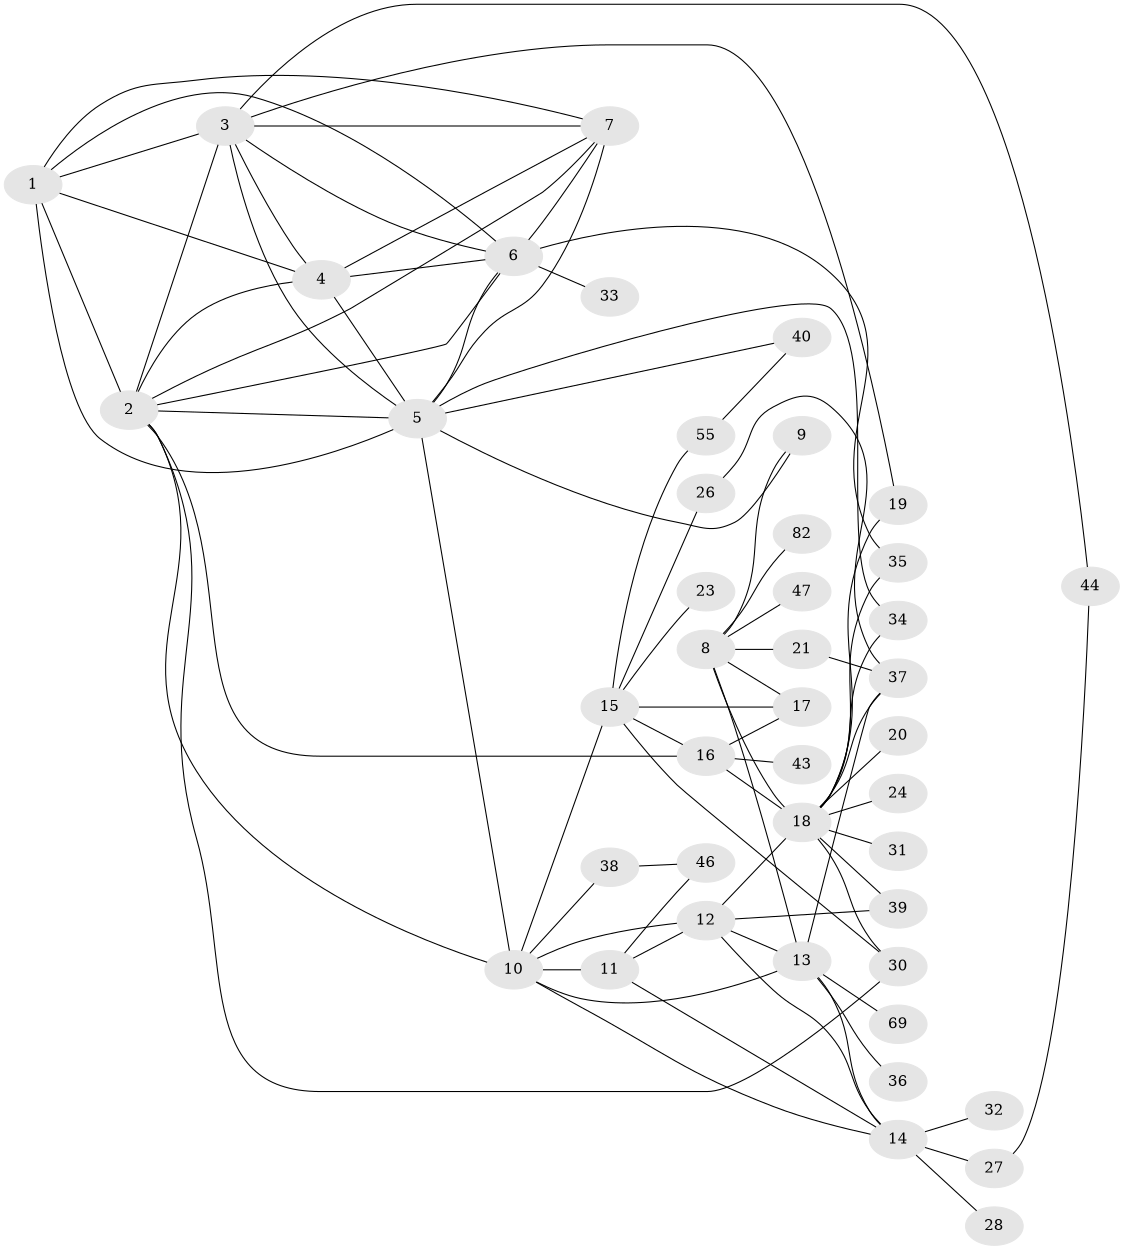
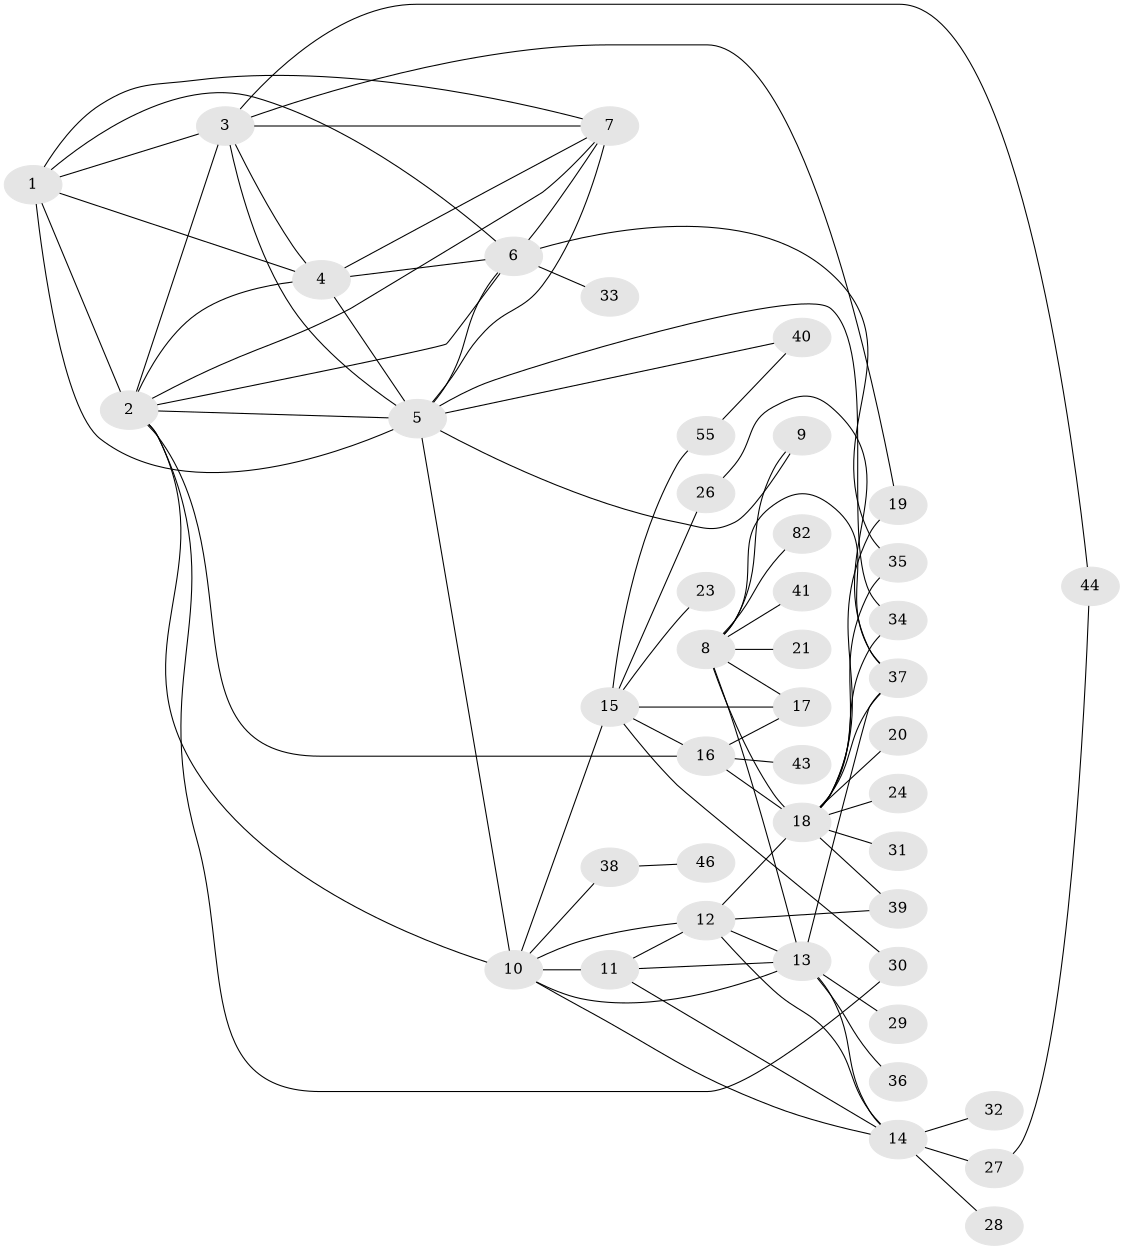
edge "3" -- "6": removed
node "47": label "47" -> "41"
edge "21" -- "37": now "8" -- "37"
edge "18" -- "30": removed
edge "46" -- "11": now "13" -- "11"
node "69": label "69" -> "29"
